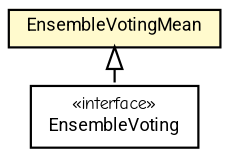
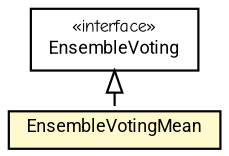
edge "EnsembleVoting" -> "EnsembleVotingMean": reversed
